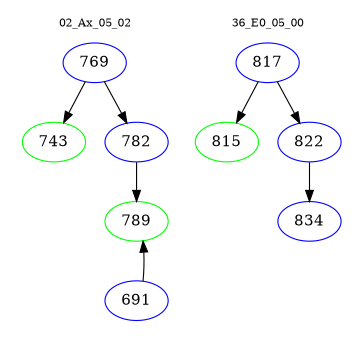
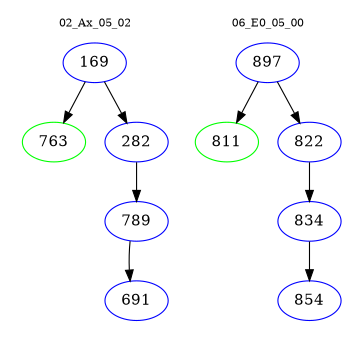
cluster "36_E0_05_00": label "36_E0_05_00" -> "06_E0_05_00"
node "769": label "769" -> "169"
node "817": label "817" -> "897"
node "743": label "743" -> "763"
node "782": label "782" -> "282"
node "815": label "815" -> "811"
node "789": color green -> blue
edge "691" -> "789": reversed
node "854": added
